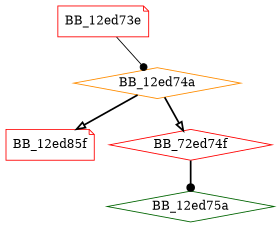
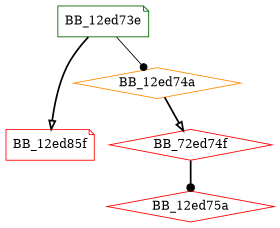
node "BB_12ed73e": color red -> darkgreen
edge "BB_12ed74a" -> "BB_12ed85f": now "BB_12ed73e" -> "BB_12ed85f"
node "BB_12ed75a": color darkgreen -> red
